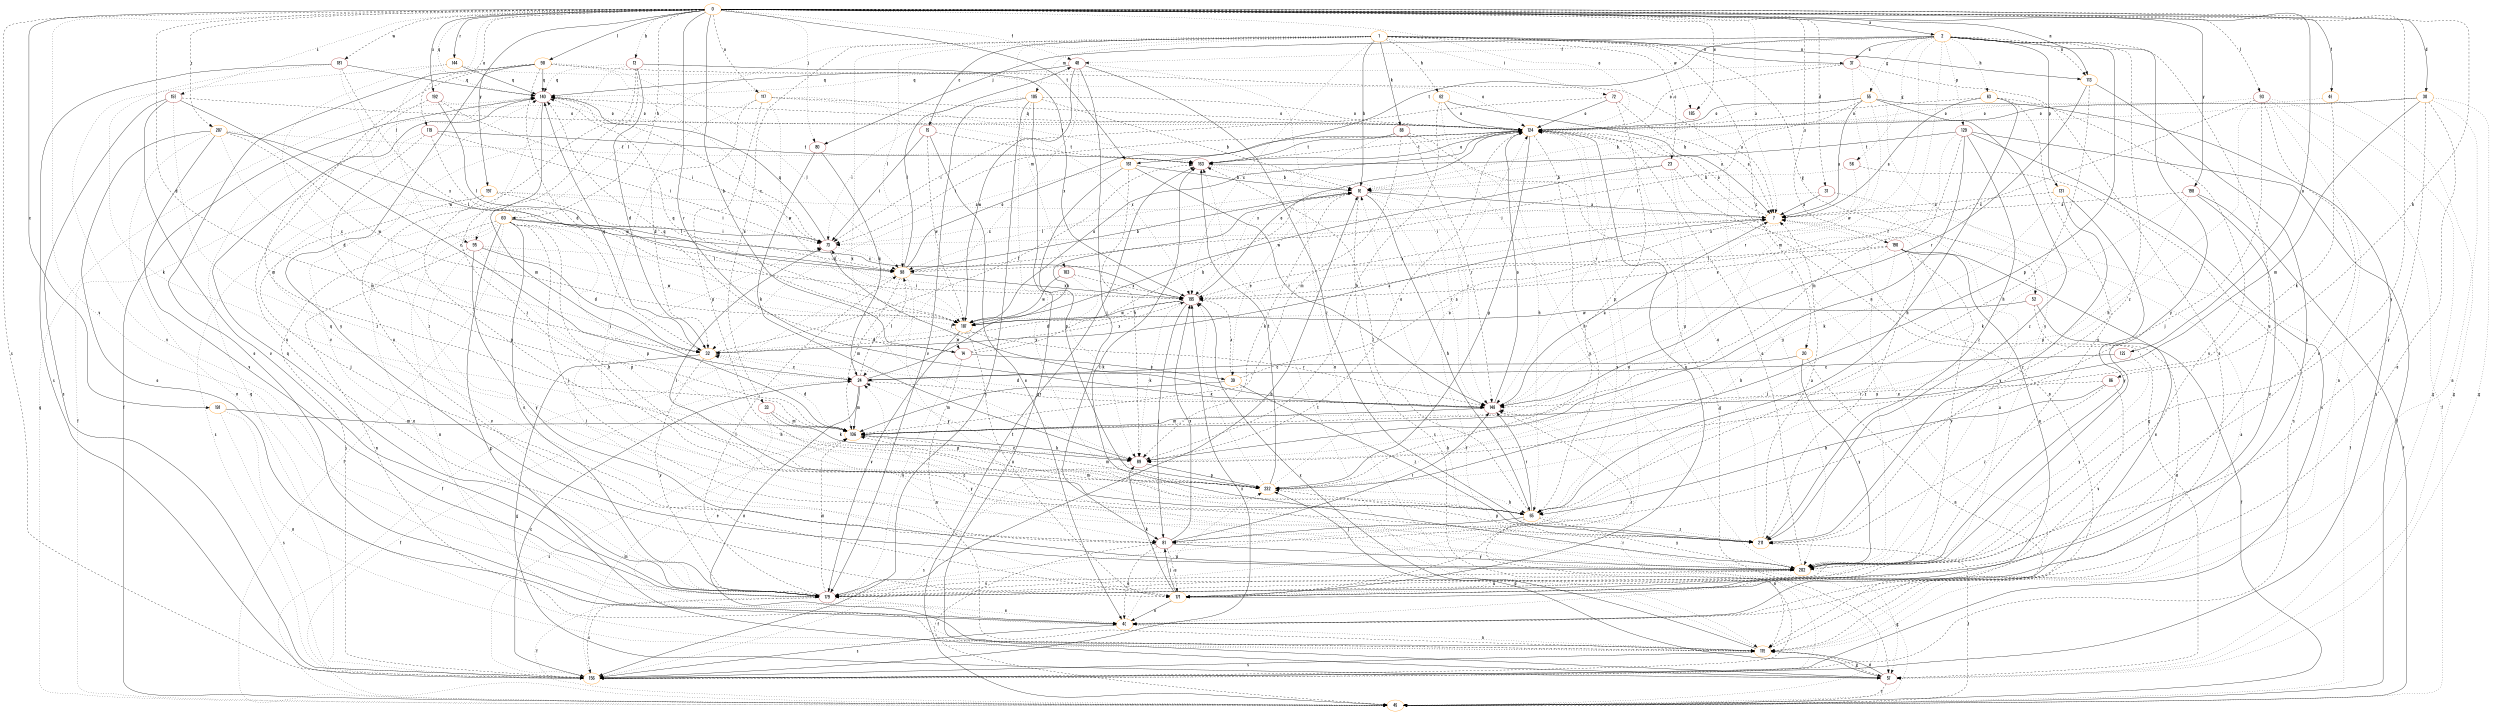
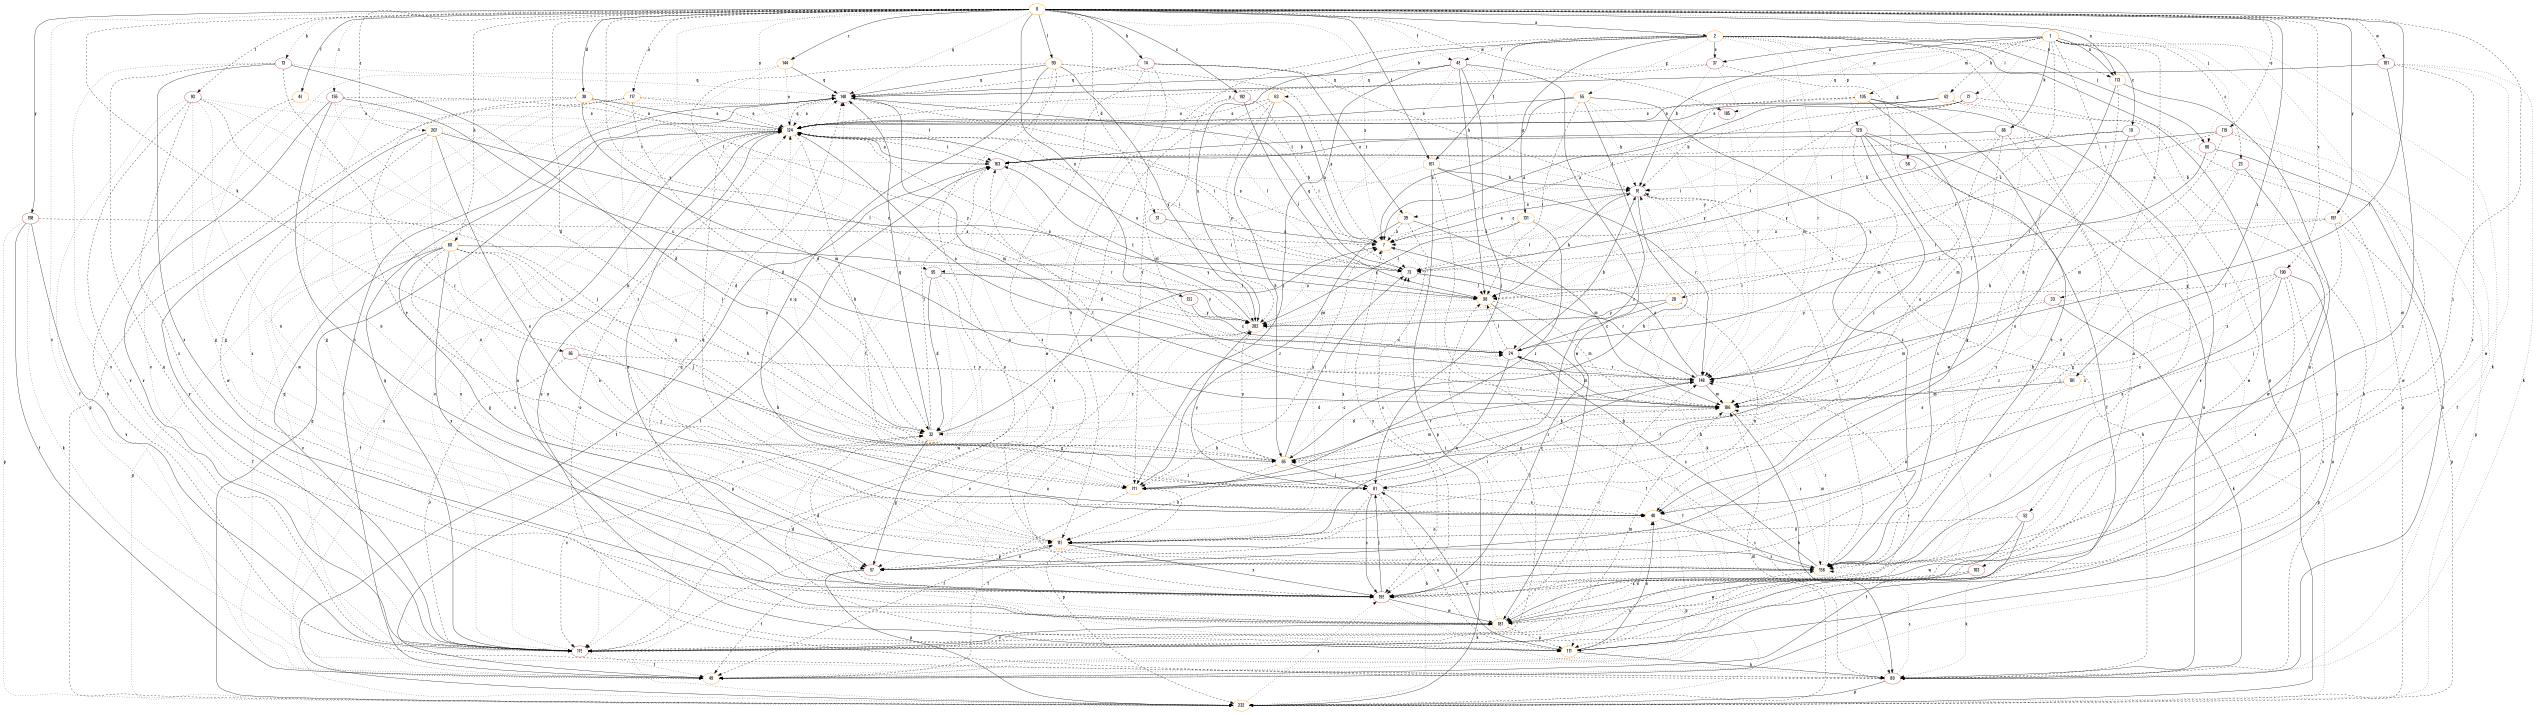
edge "98" -> "48": reversed
edge "187" -> "14": reversed
edge "179" -> "16": style solid -> dotted
